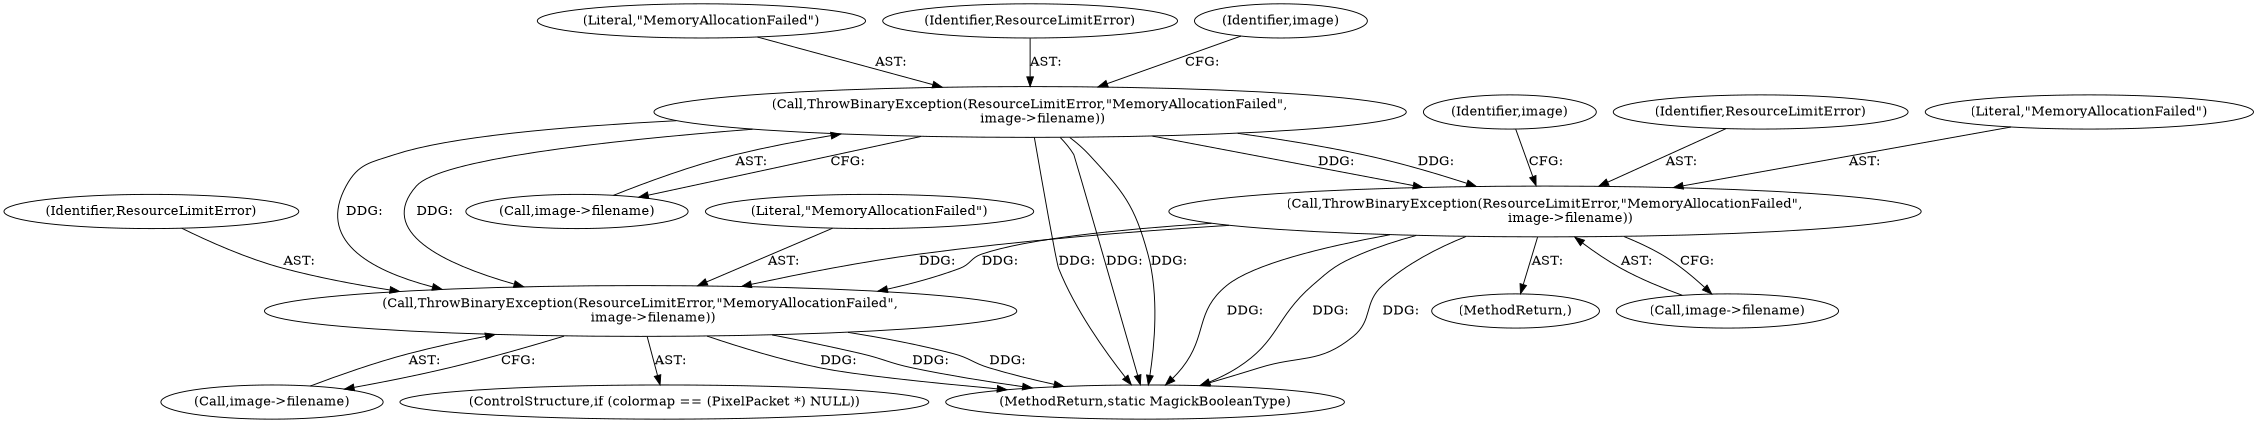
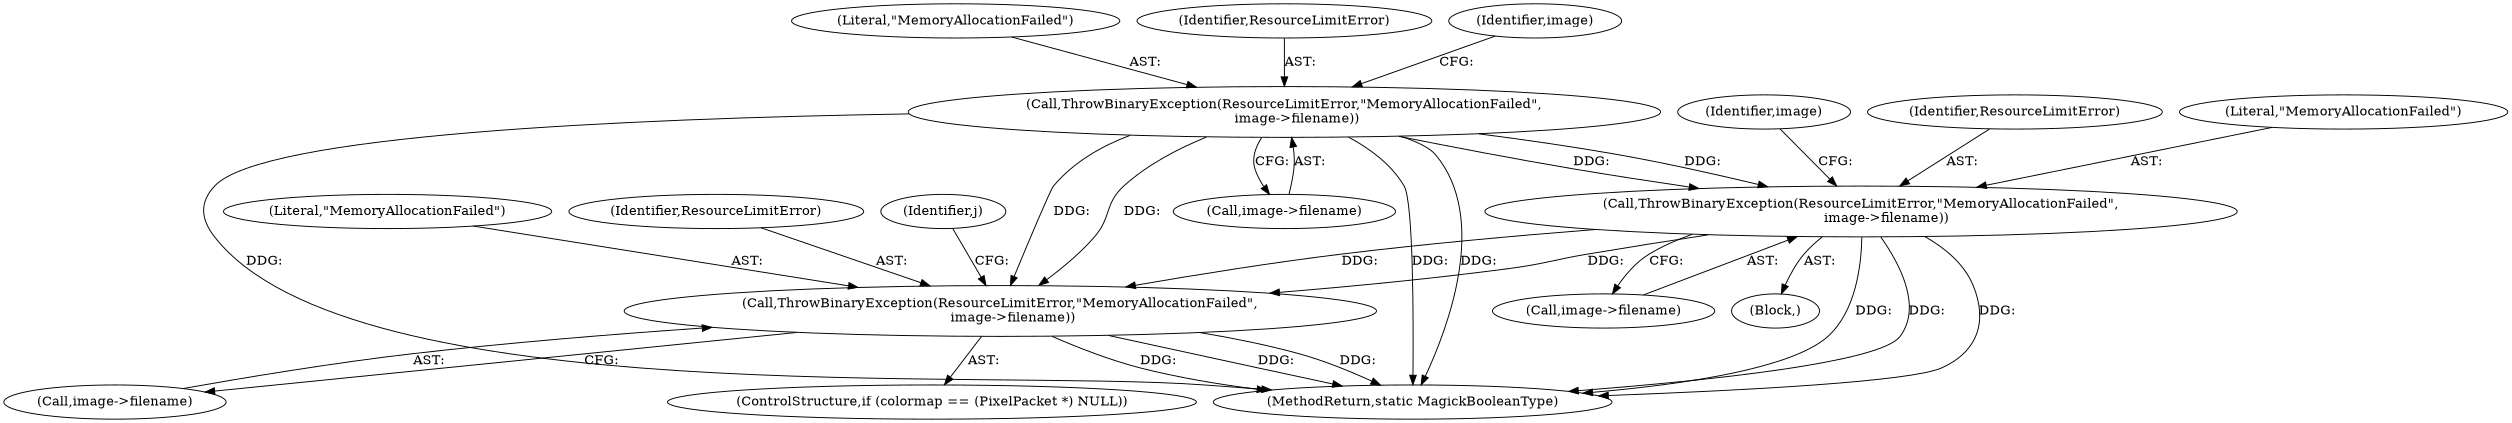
node "(Identifier,j)": added
node "(MethodReturn,)": label "(MethodReturn,)" -> "(Block,)"
